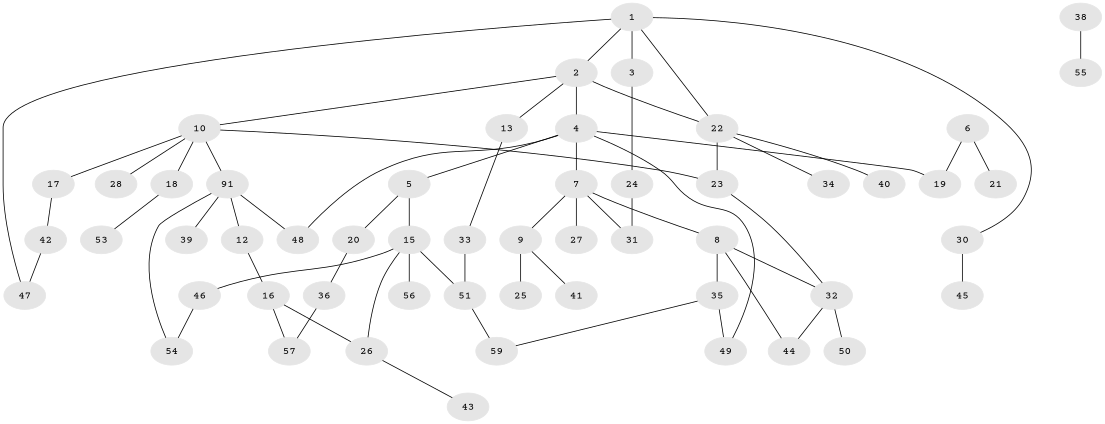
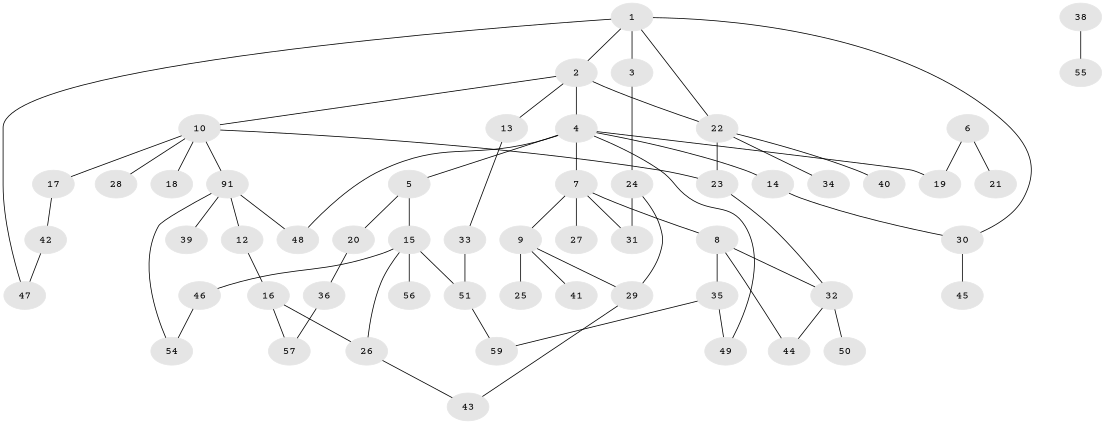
node "14": added
node "53": removed
node "29": added
